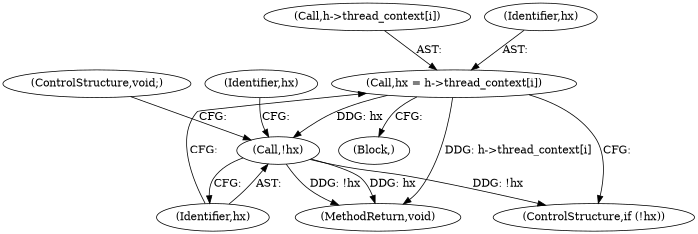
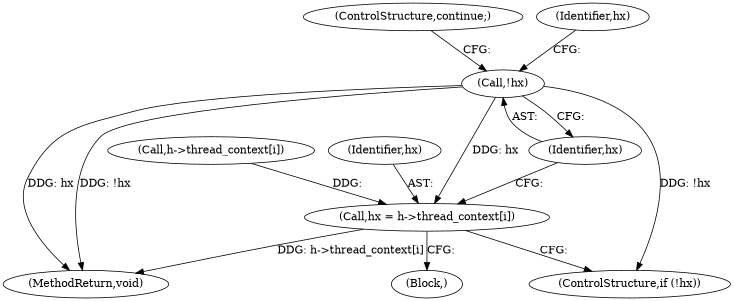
edge "(Call,h->thread_context[i])" -> "(Call,hx = h->thread_context[i])": label "AST: " -> "DDG: "
node "(ControlStructure,void;)": label "(ControlStructure,void;)" -> "(ControlStructure,continue;)"
edge "(Call,hx = h->thread_context[i])" -> "(Call,!hx)": reversed
